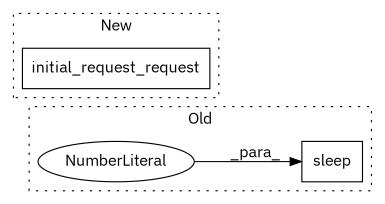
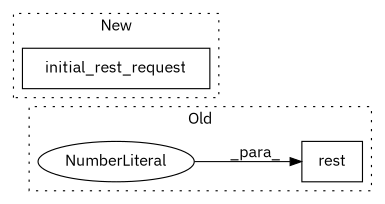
node "initial_request_request": label "initial_request_request" -> "initial_rest_request"
node "sleep": label "sleep" -> "rest"
